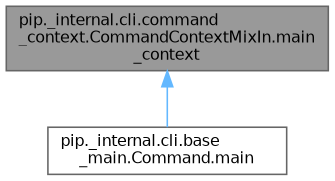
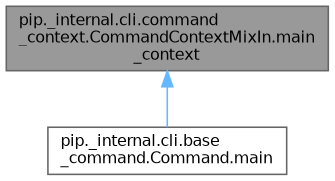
node "pip._internal.cli.base _main.Command.main": label "pip._internal.cli.base _main.Command.main" -> "pip._internal.cli.base _command.Command.main"
